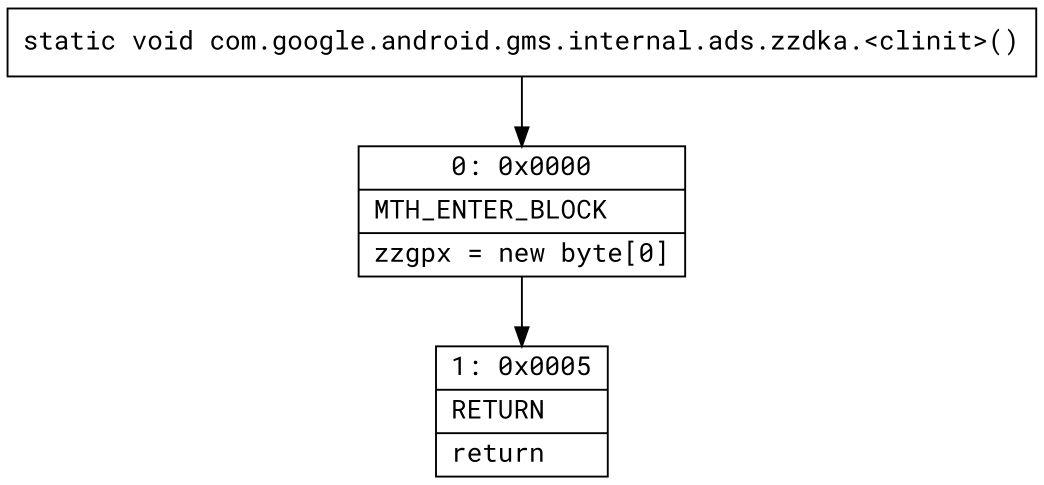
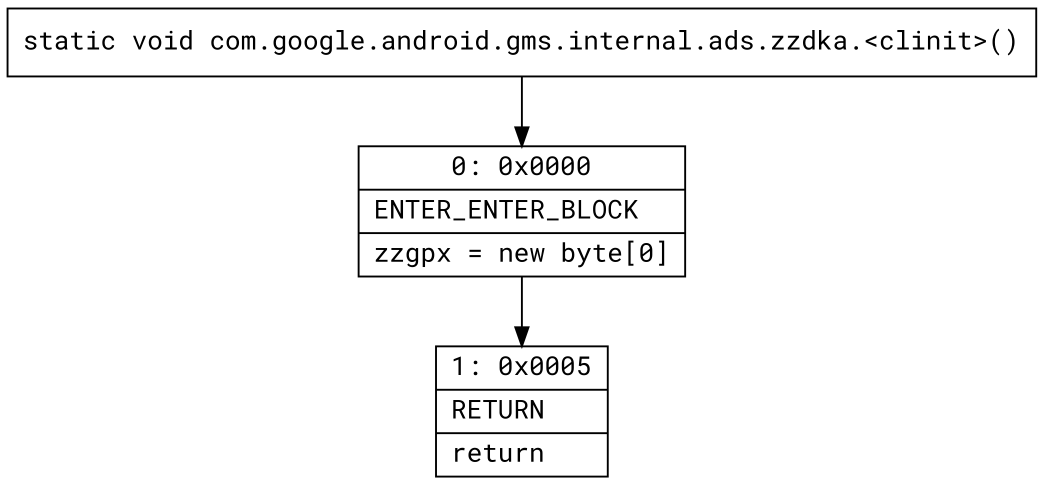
node "0: 0x0000": text "MTH_ENTER_BLOCK" -> "ENTER_ENTER_BLOCK"
